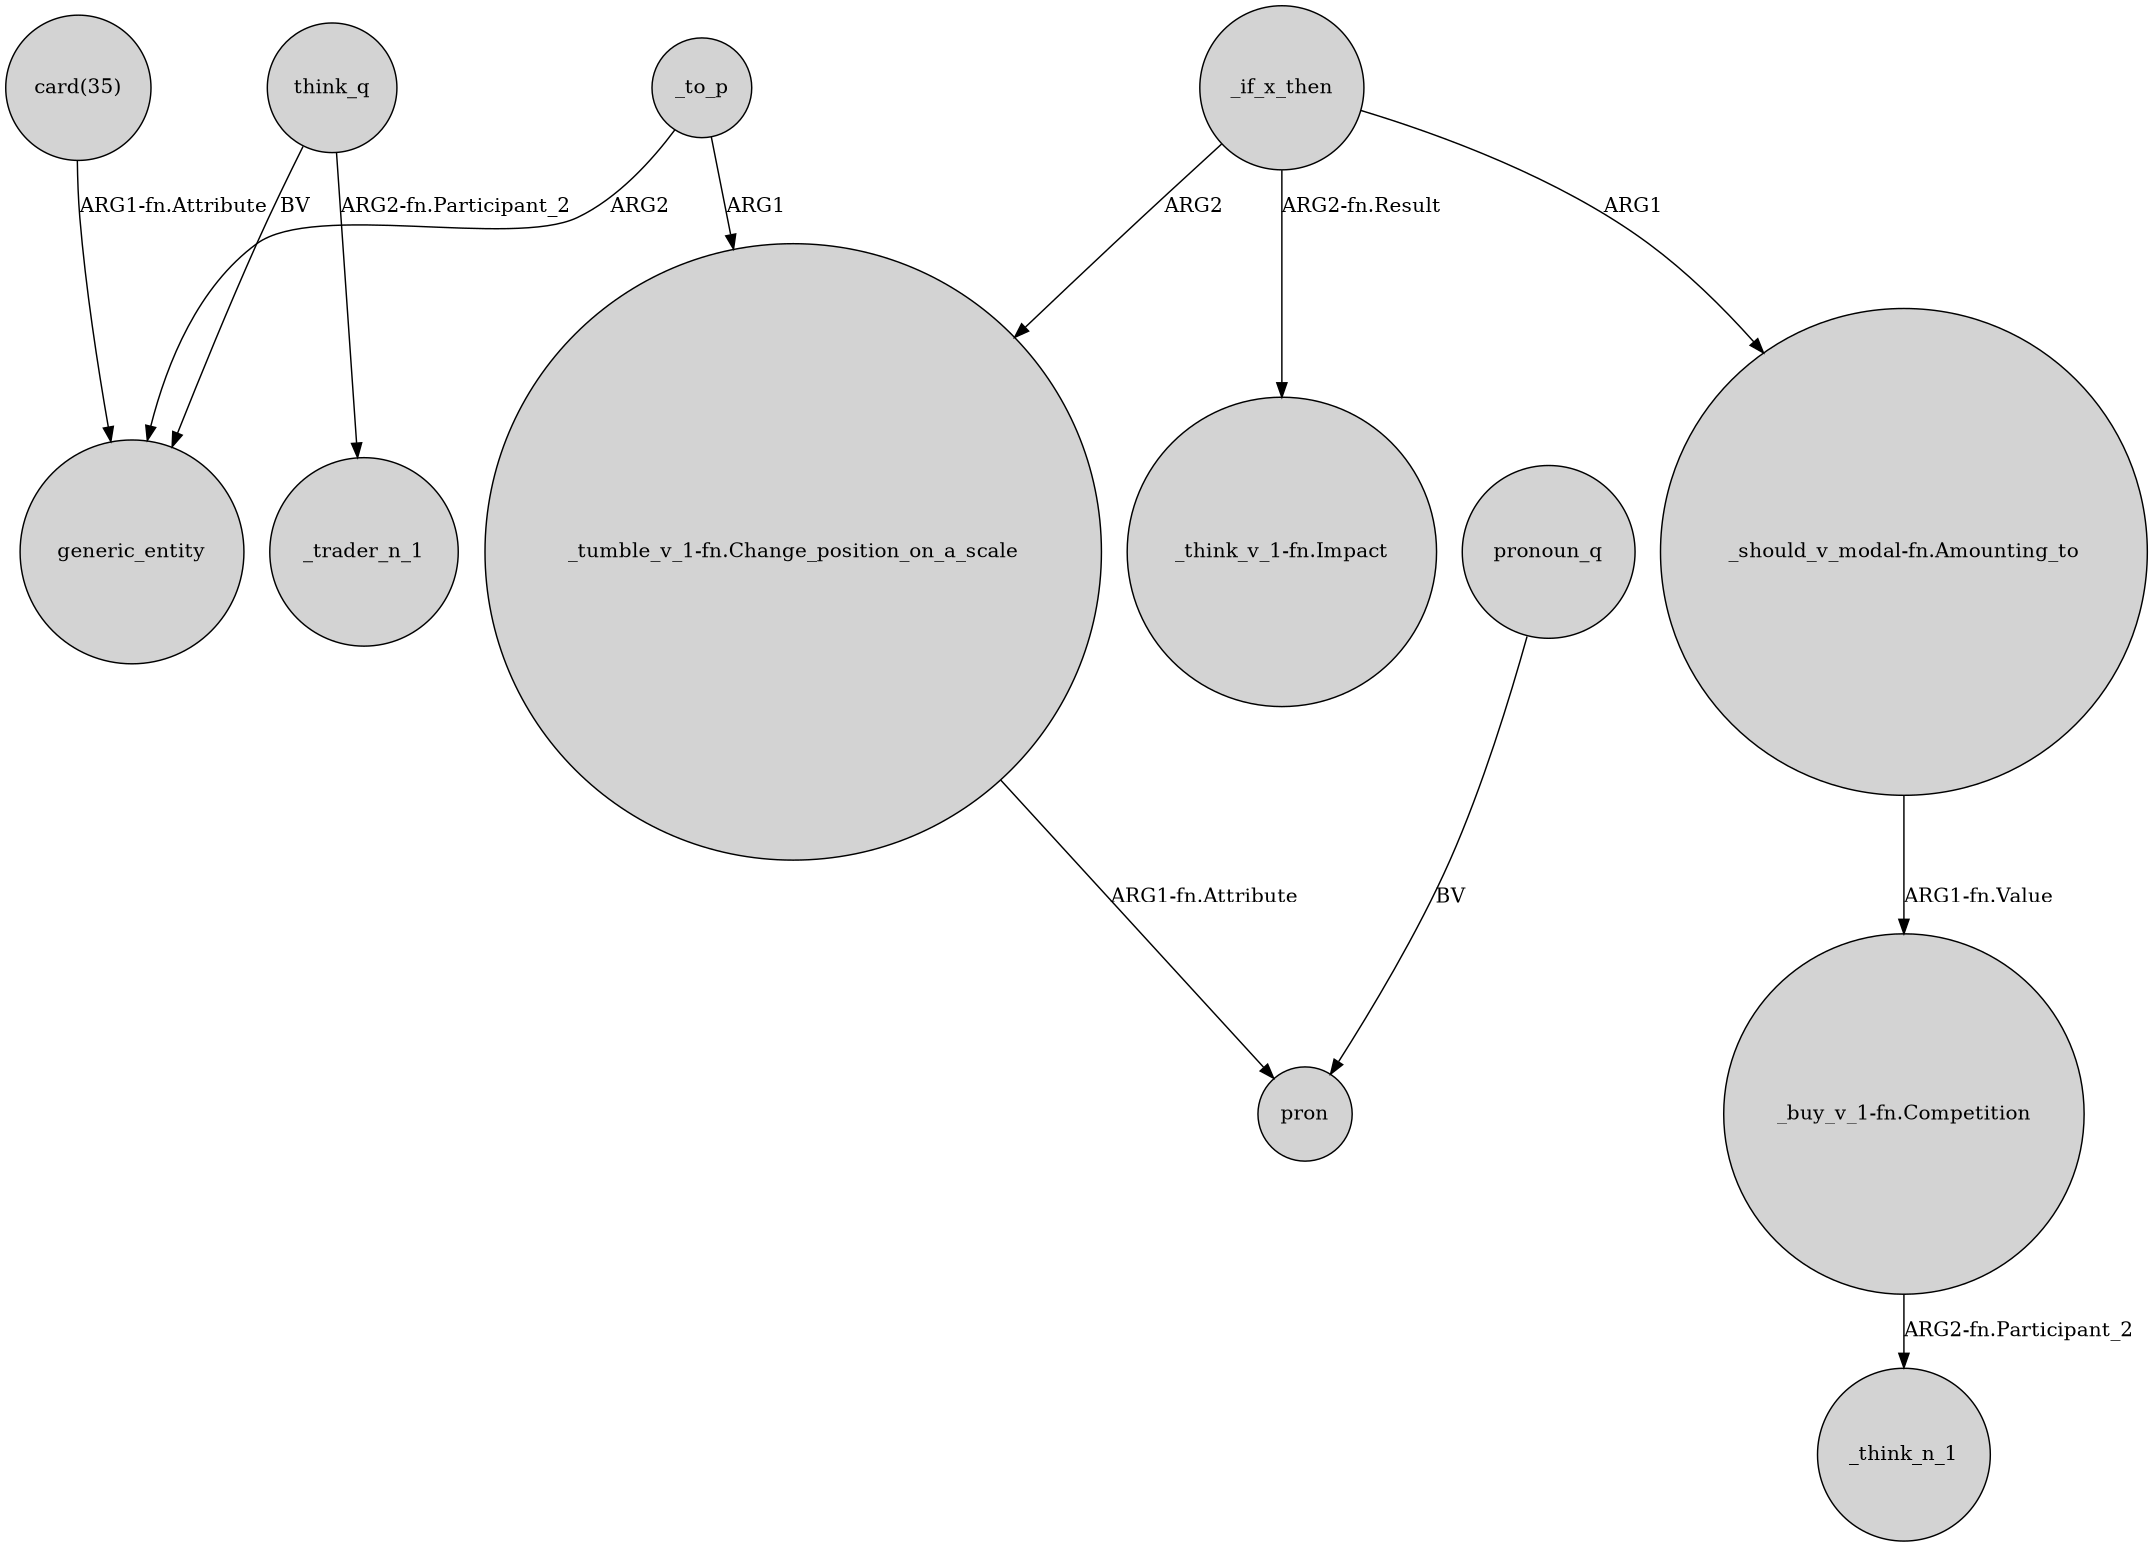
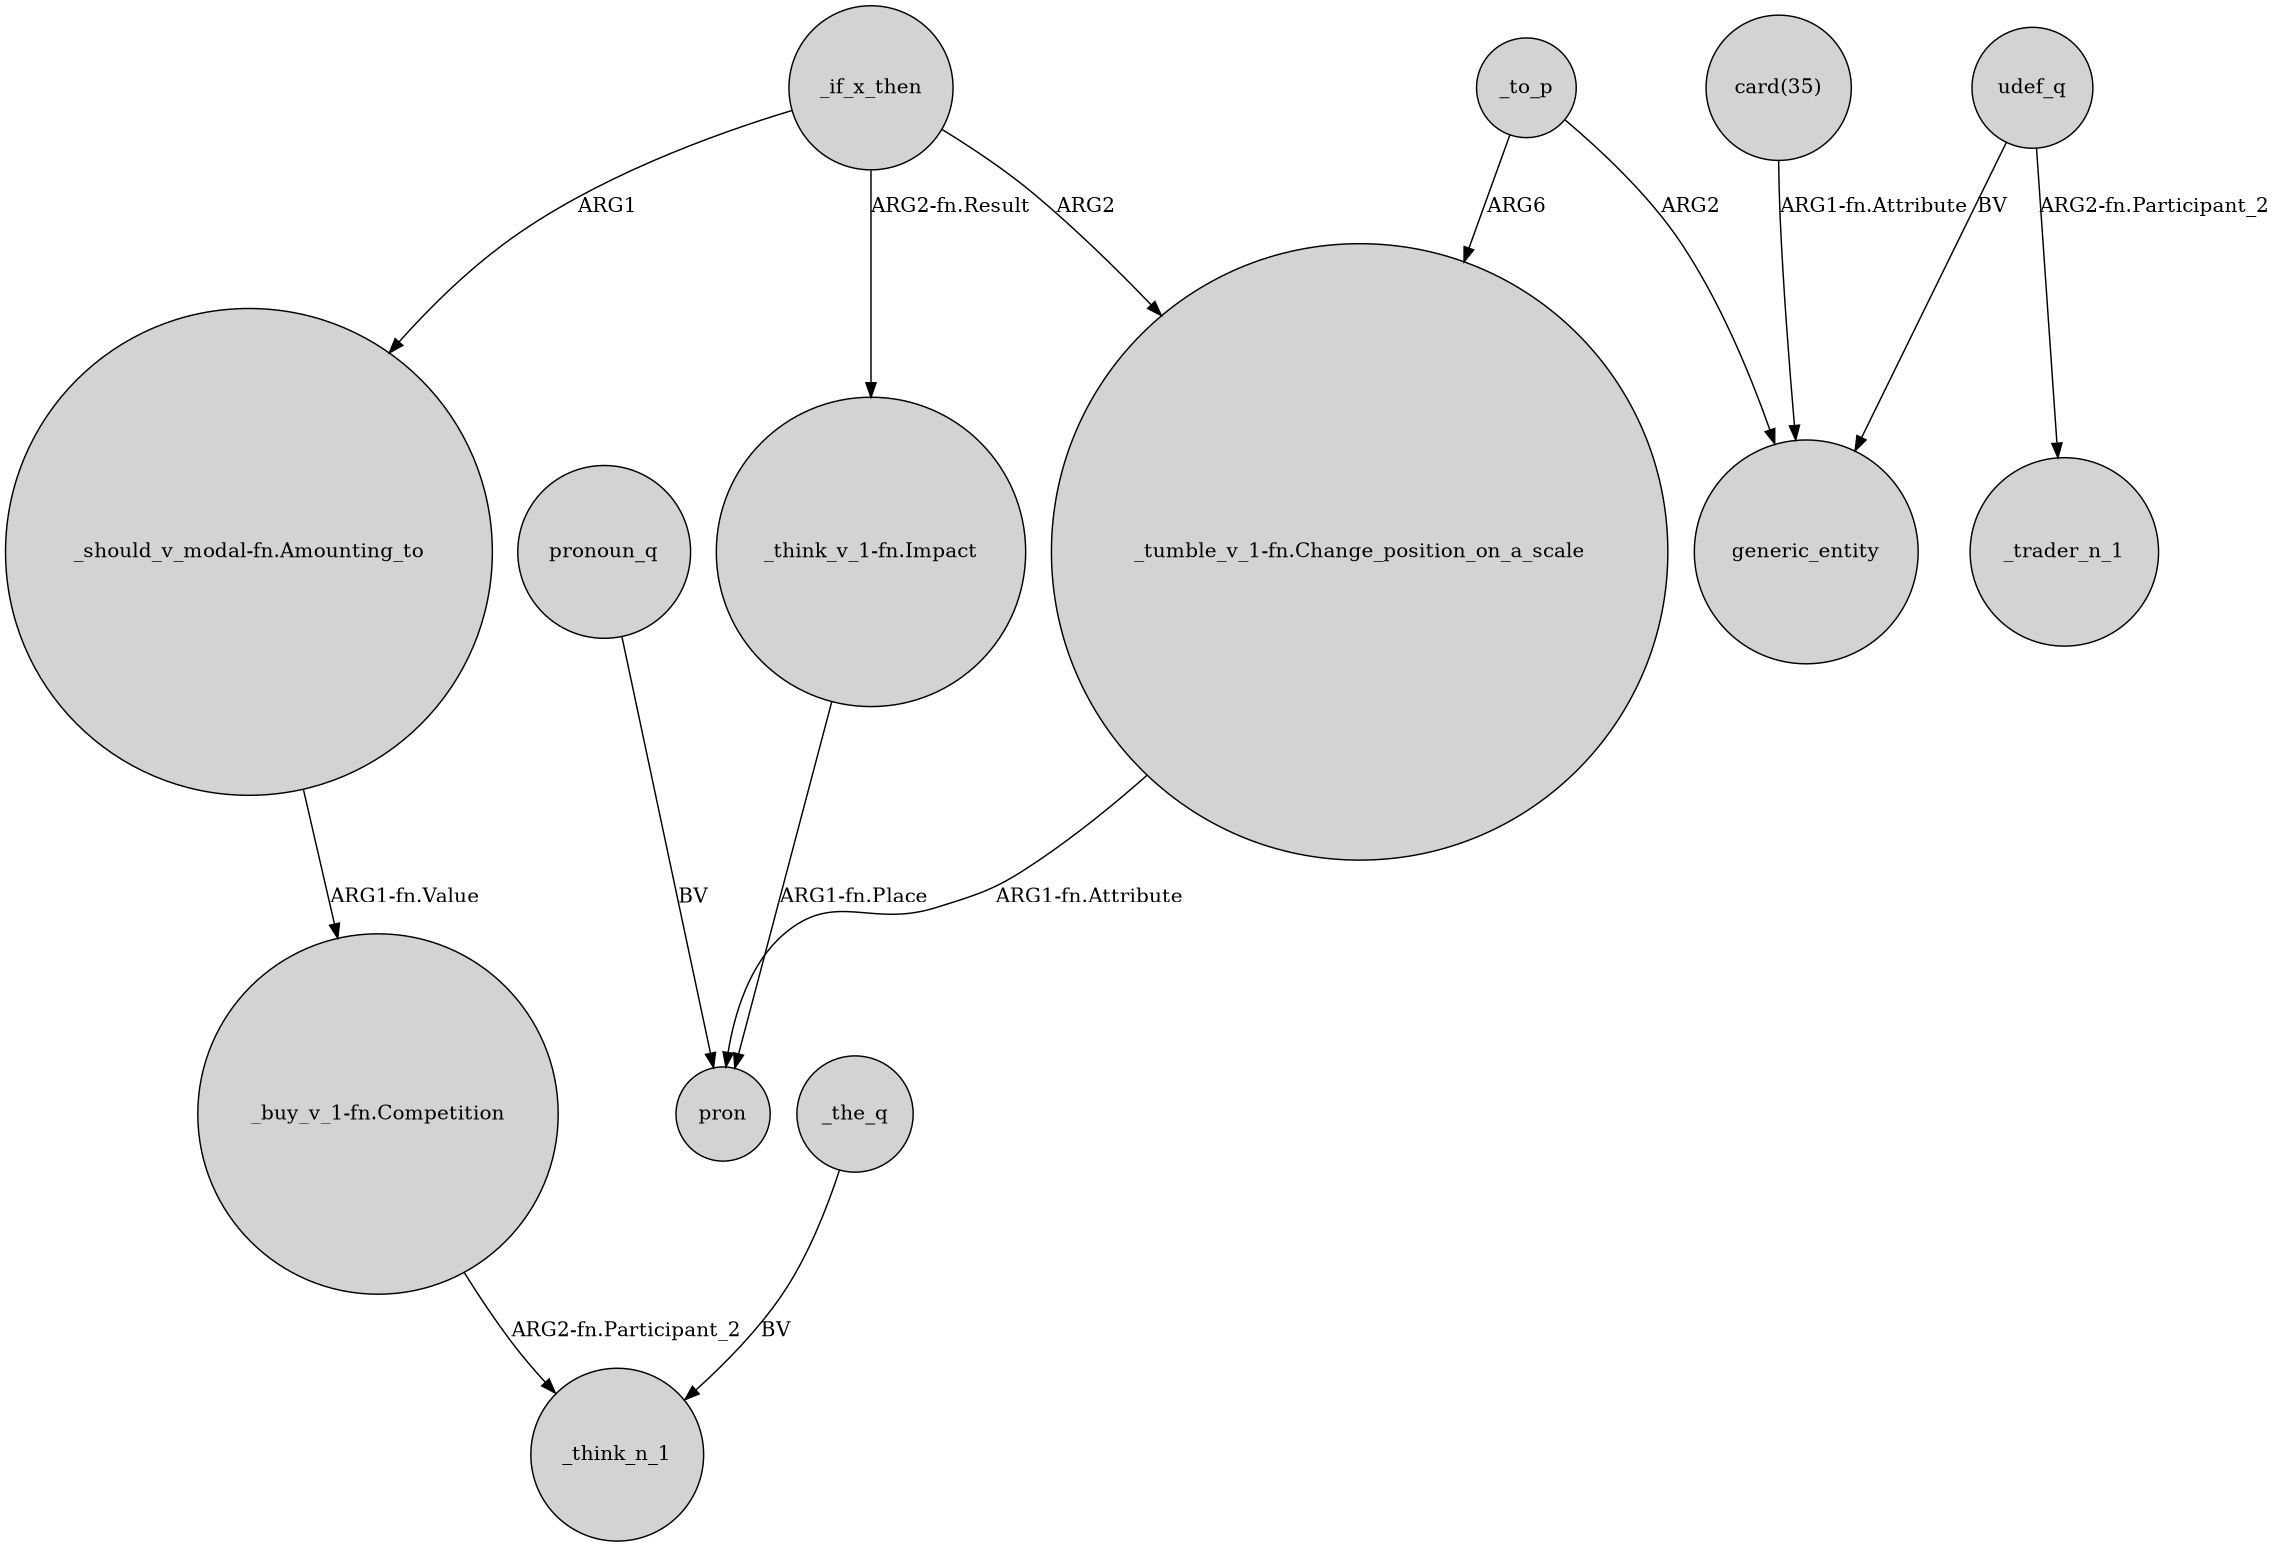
node "think_q": label "think_q" -> "udef_q"
edge "_to_p" -> "_tumble_v_1-fn.Change_position_on_a_scale": label "ARG1" -> "ARG6"
edge "_think_v_1-fn.Impact" -> "pron": added, label "ARG1-fn.Place"
node "_the_q": added
